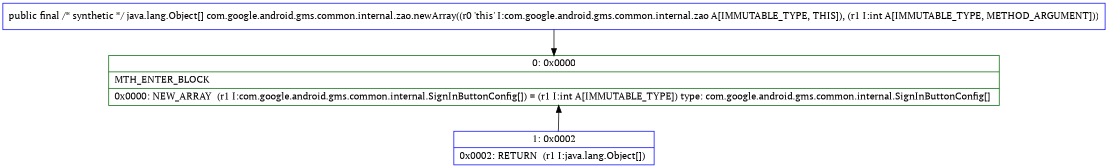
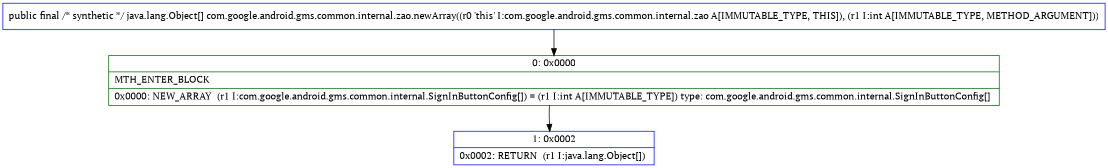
edge "1: 0x0002" -> "0: 0x0000": reversed
